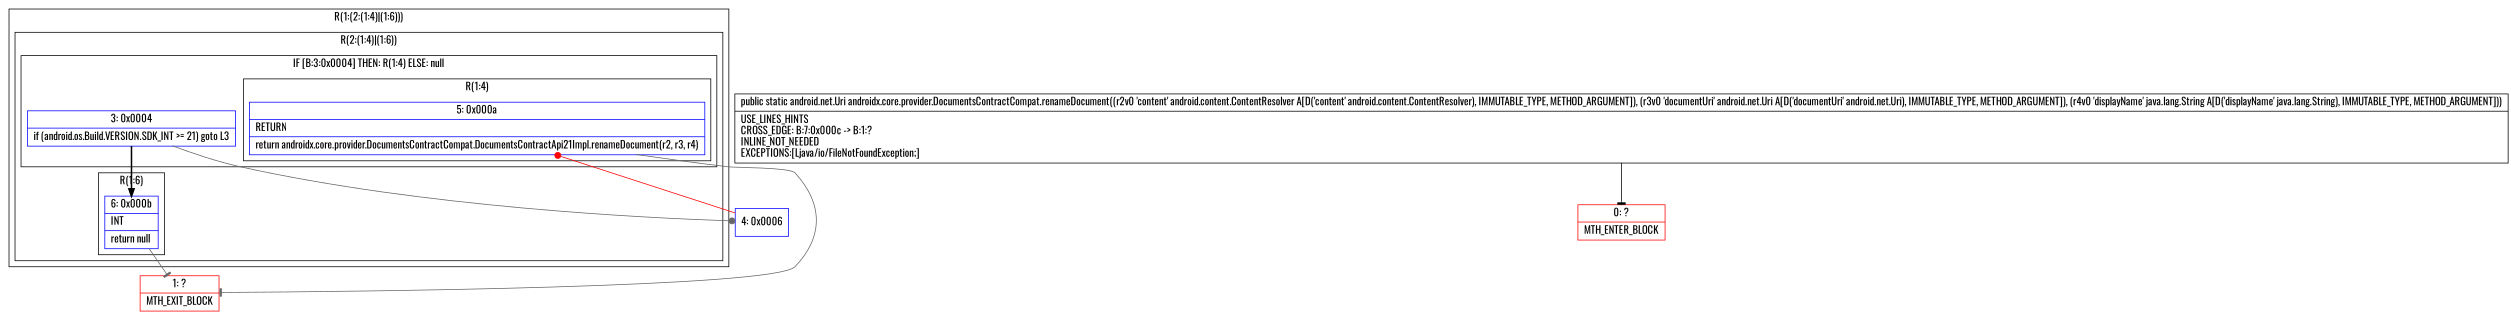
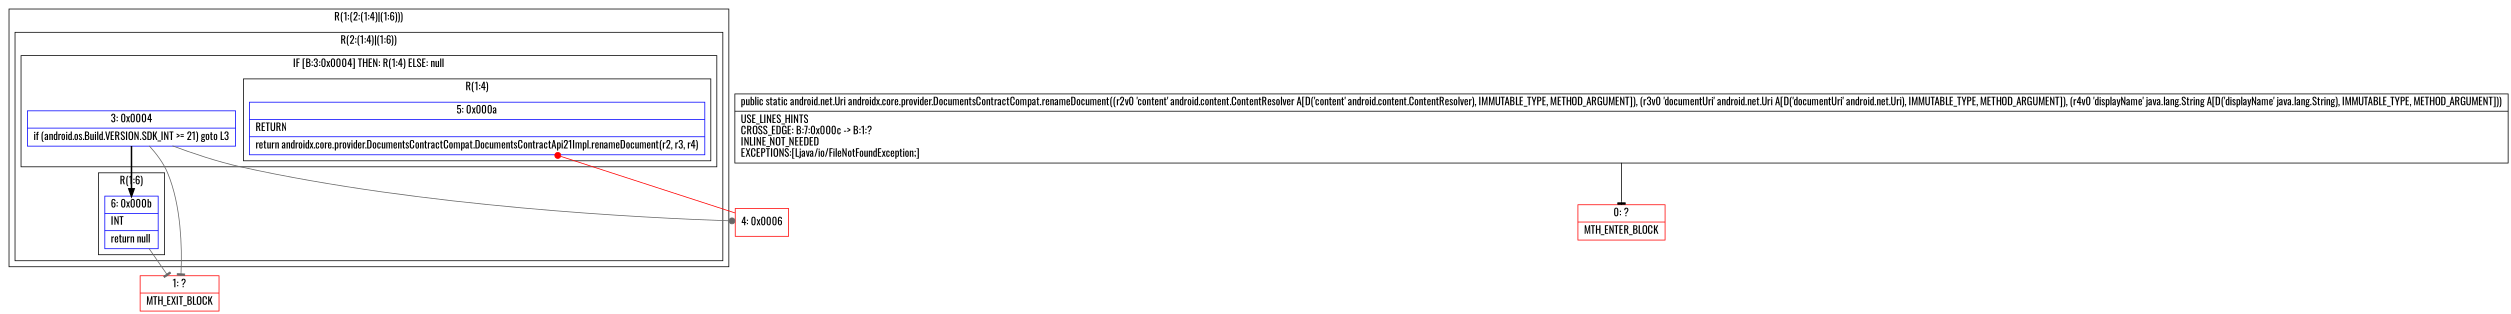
node "4: 0x0006": color blue -> red
edge "5: 0x000a" -> "1: ?": now "3: 0x0004" -> "1: ?"
